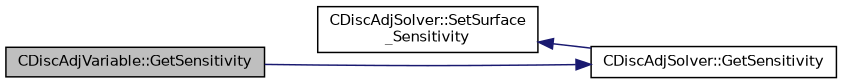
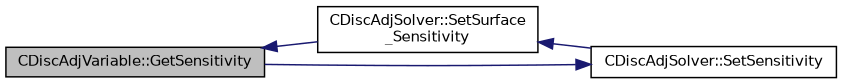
edge "CDiscAdjSolver::SetSurface _Sensitivity" -> "CDiscAdjVariable::GetSensitivity": added
node "CDiscAdjSolver::GetSensitivity": label "CDiscAdjSolver::GetSensitivity" -> "CDiscAdjSolver::SetSensitivity"
